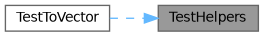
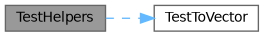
edge "TestToVector" -> "TestHelpers": reversed
